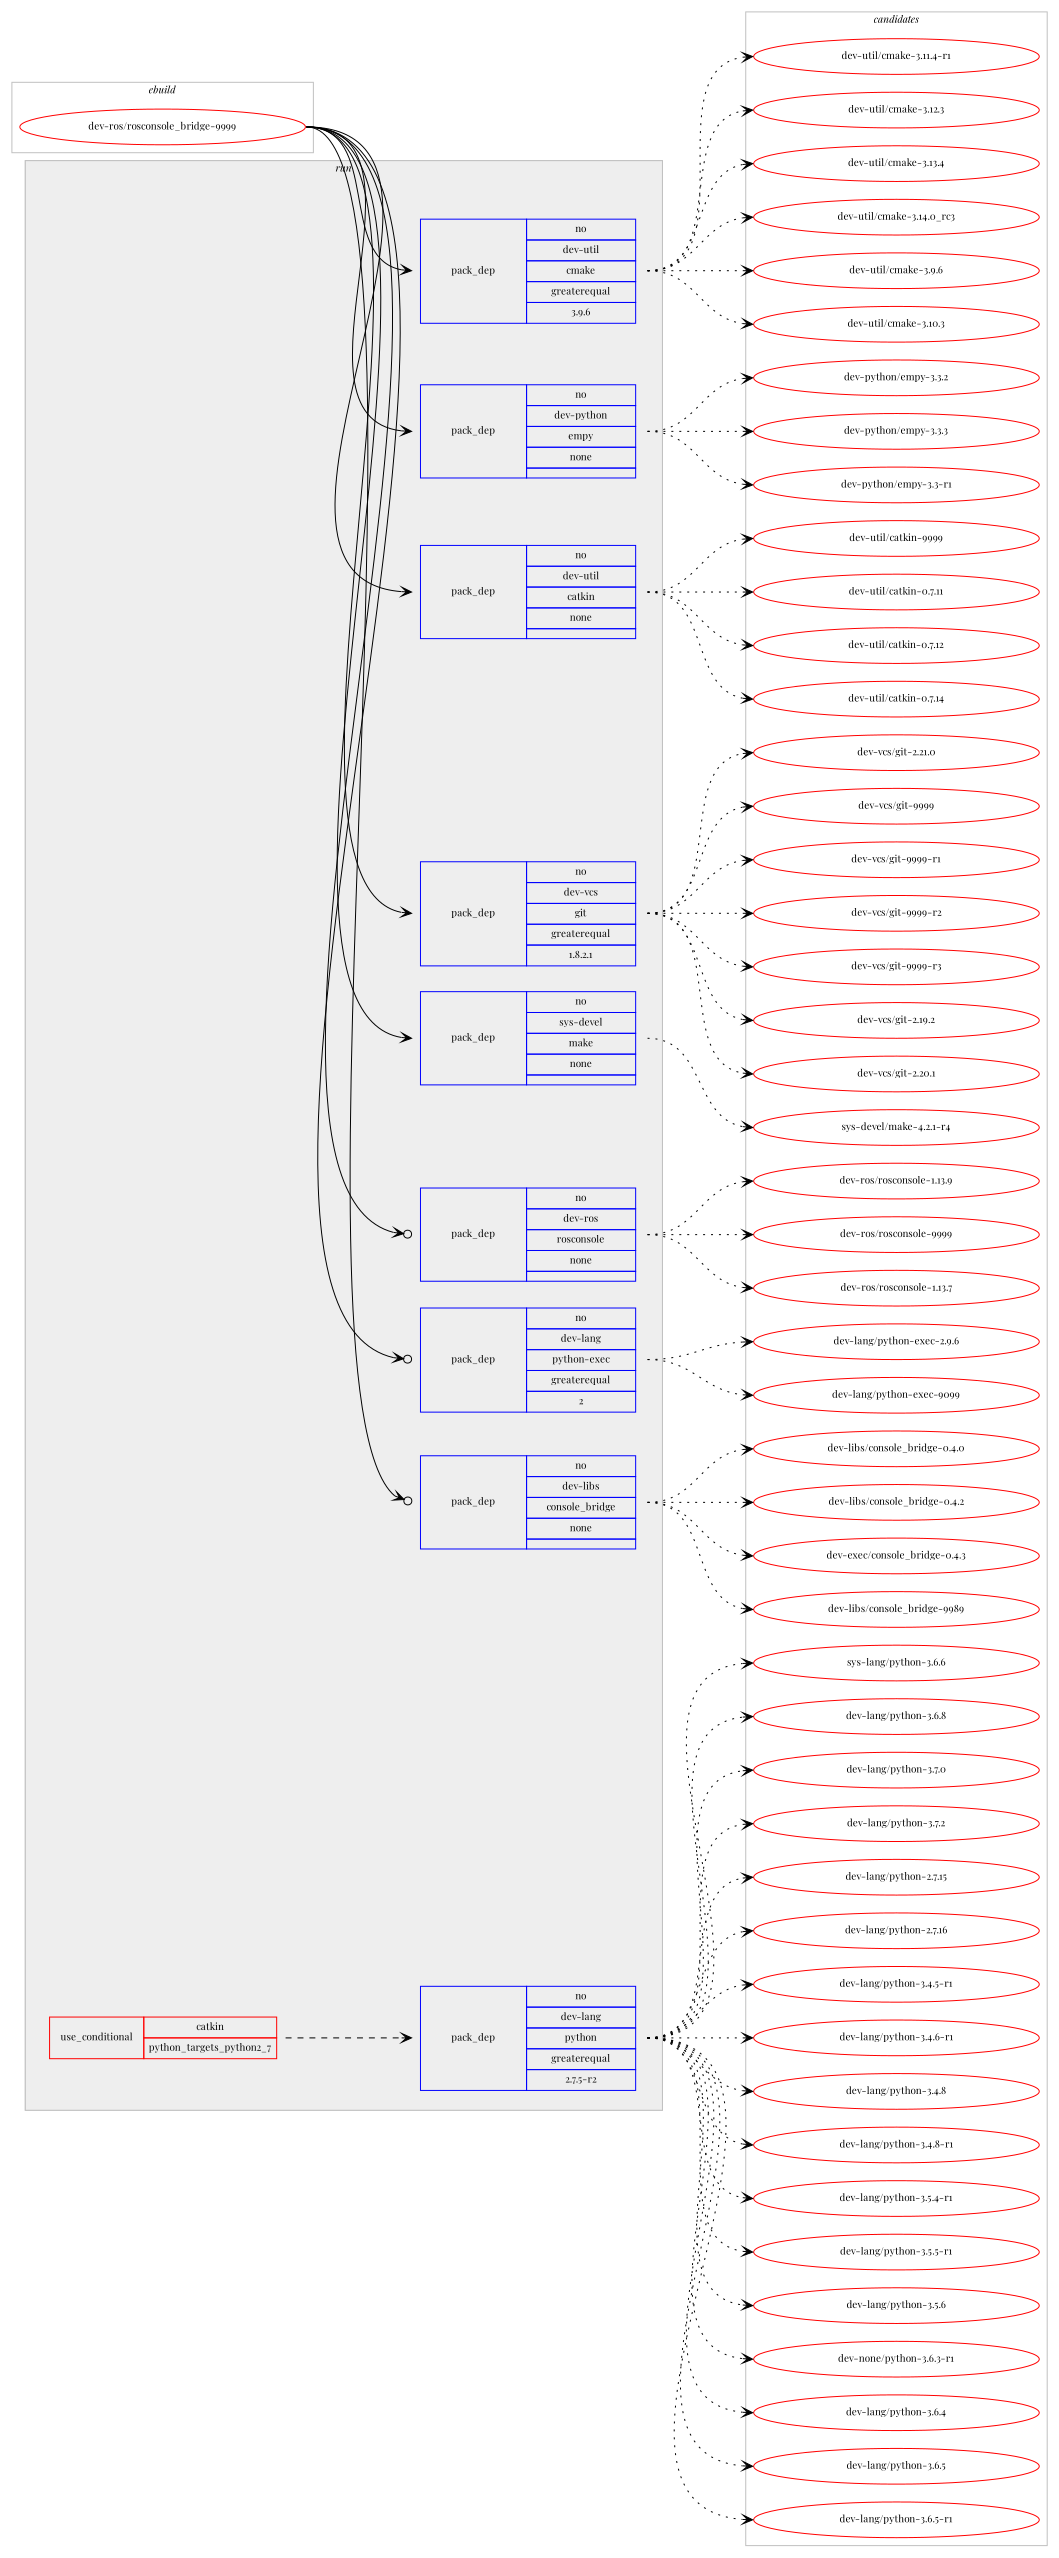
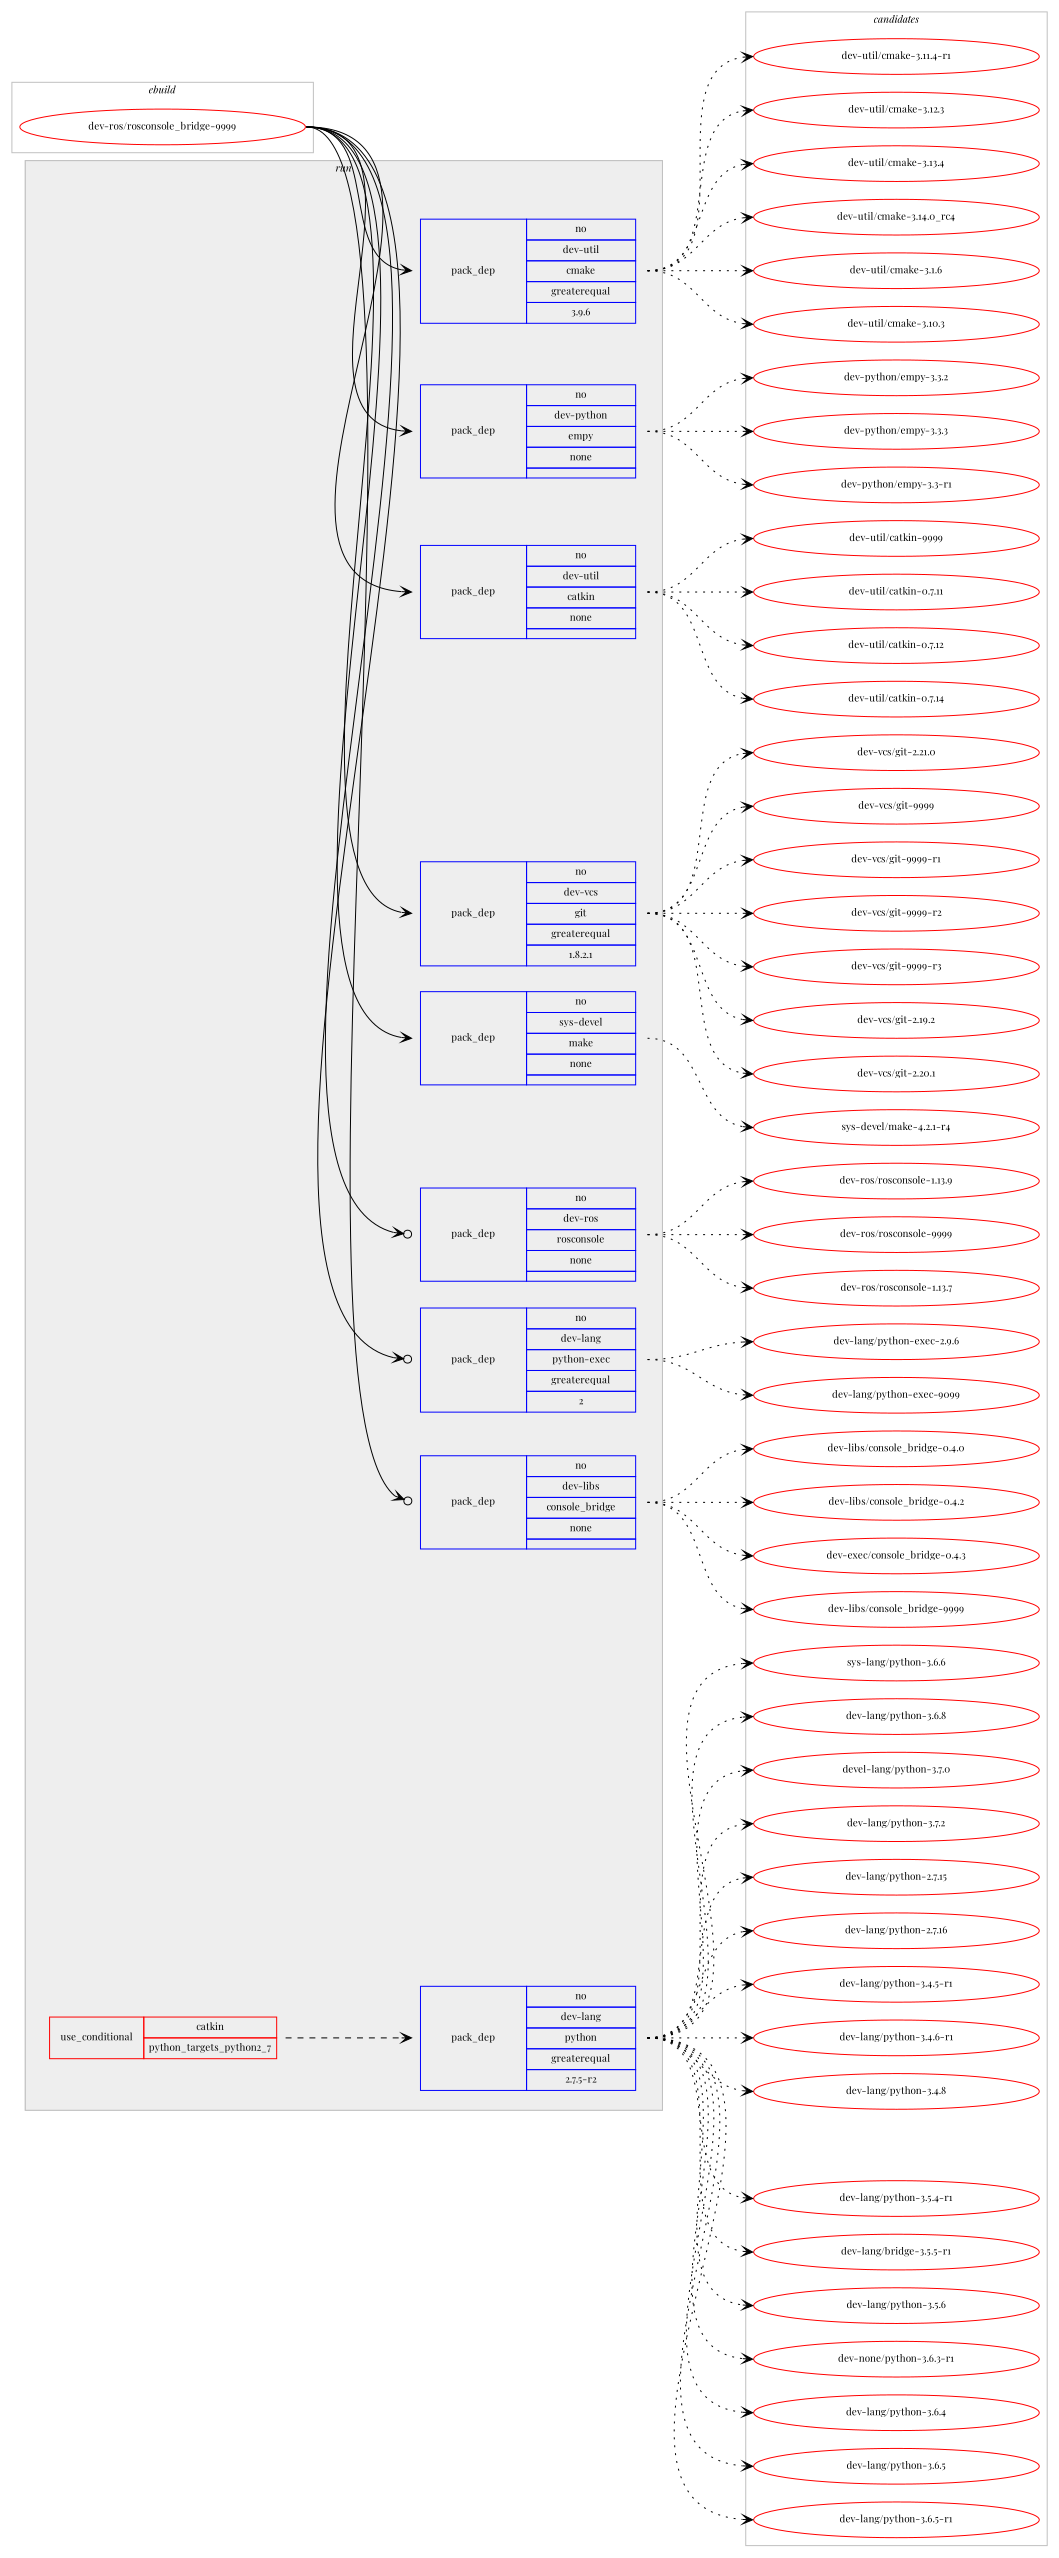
node "dev-util/cmake-3.14.0_rc3": label "dev-util/cmake-3.14.0_rc3" -> "dev-util/cmake-3.14.0_rc4"
node "dev-util/cmake-3.9.6": label "dev-util/cmake-3.9.6" -> "dev-util/cmake-3.1.6"
node "dev-libs/console_bridge-9989": label "dev-libs/console_bridge-9989" -> "dev-libs/console_bridge-9999"
node "dev-lang/python-3.7.0": label "dev-lang/python-3.7.0" -> "devel-lang/python-3.7.0"
node "dev-lang/python-3.4.8-r1": removed
node "dev-lang/python-3.5.5-r1": label "dev-lang/python-3.5.5-r1" -> "dev-lang/bridge-3.5.5-r1"
